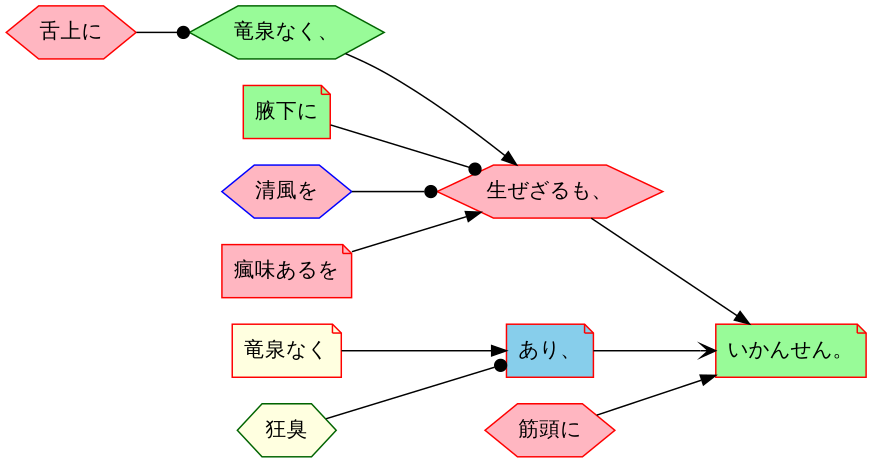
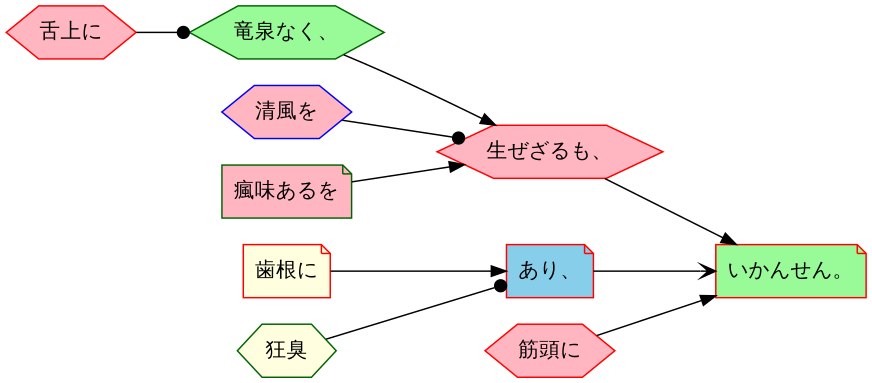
node "腋下に": removed
node "瘋味あるを": color red -> darkgreen
node "竜泉なく": label "竜泉なく" -> "歯根に"
